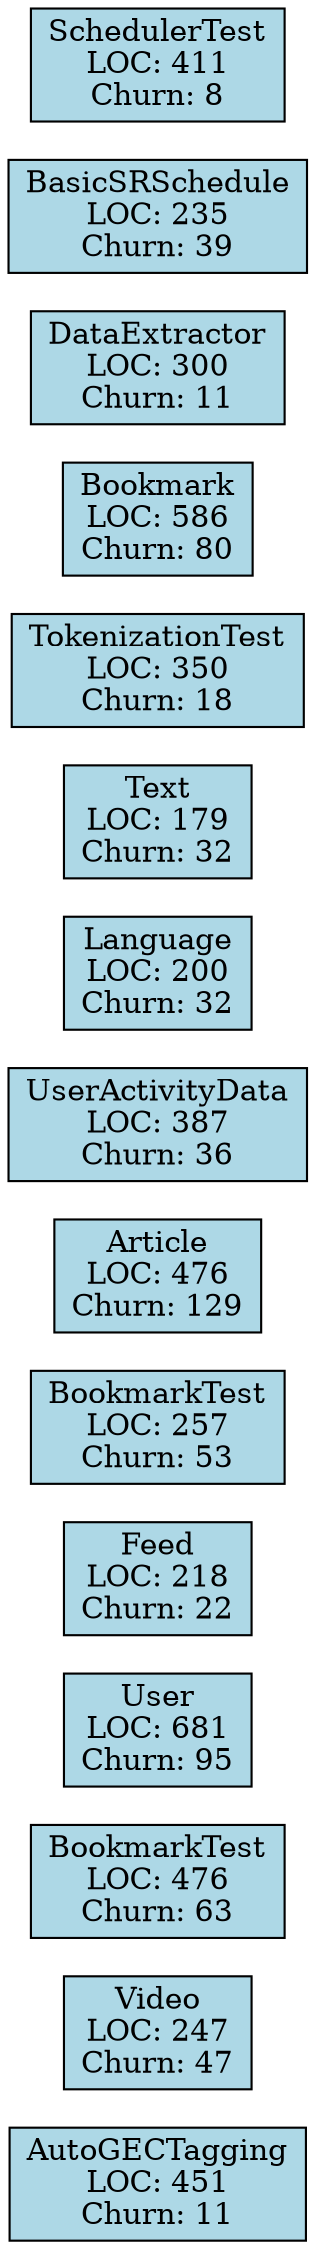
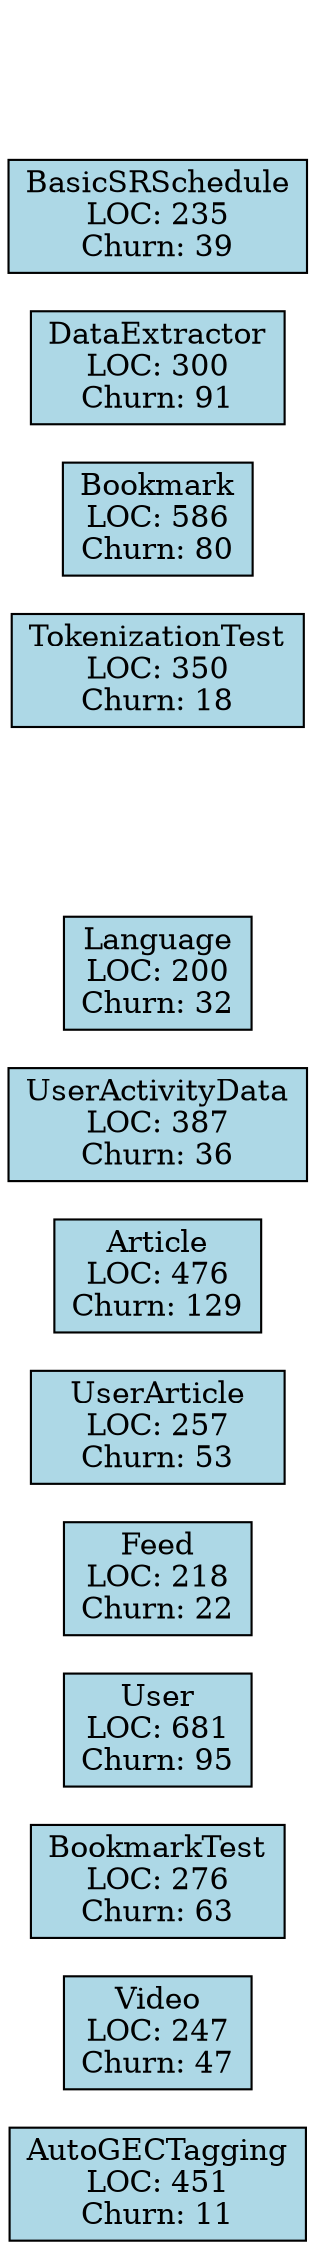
node "SchedulerTest LOC: 411 Churn: 8": removed
node "DataExtractor LOC: 300 Churn: 11": label "DataExtractor LOC: 300 Churn: 11" -> "DataExtractor LOC: 300 Churn: 91"
node "Text LOC: 179 Churn: 32": removed
node "BookmarkTest LOC: 257 Churn: 53": label "BookmarkTest LOC: 257 Churn: 53" -> "UserArticle LOC: 257 Churn: 53"
node "BookmarkTest LOC: 476 Churn: 63": label "BookmarkTest LOC: 476 Churn: 63" -> "BookmarkTest LOC: 276 Churn: 63"
